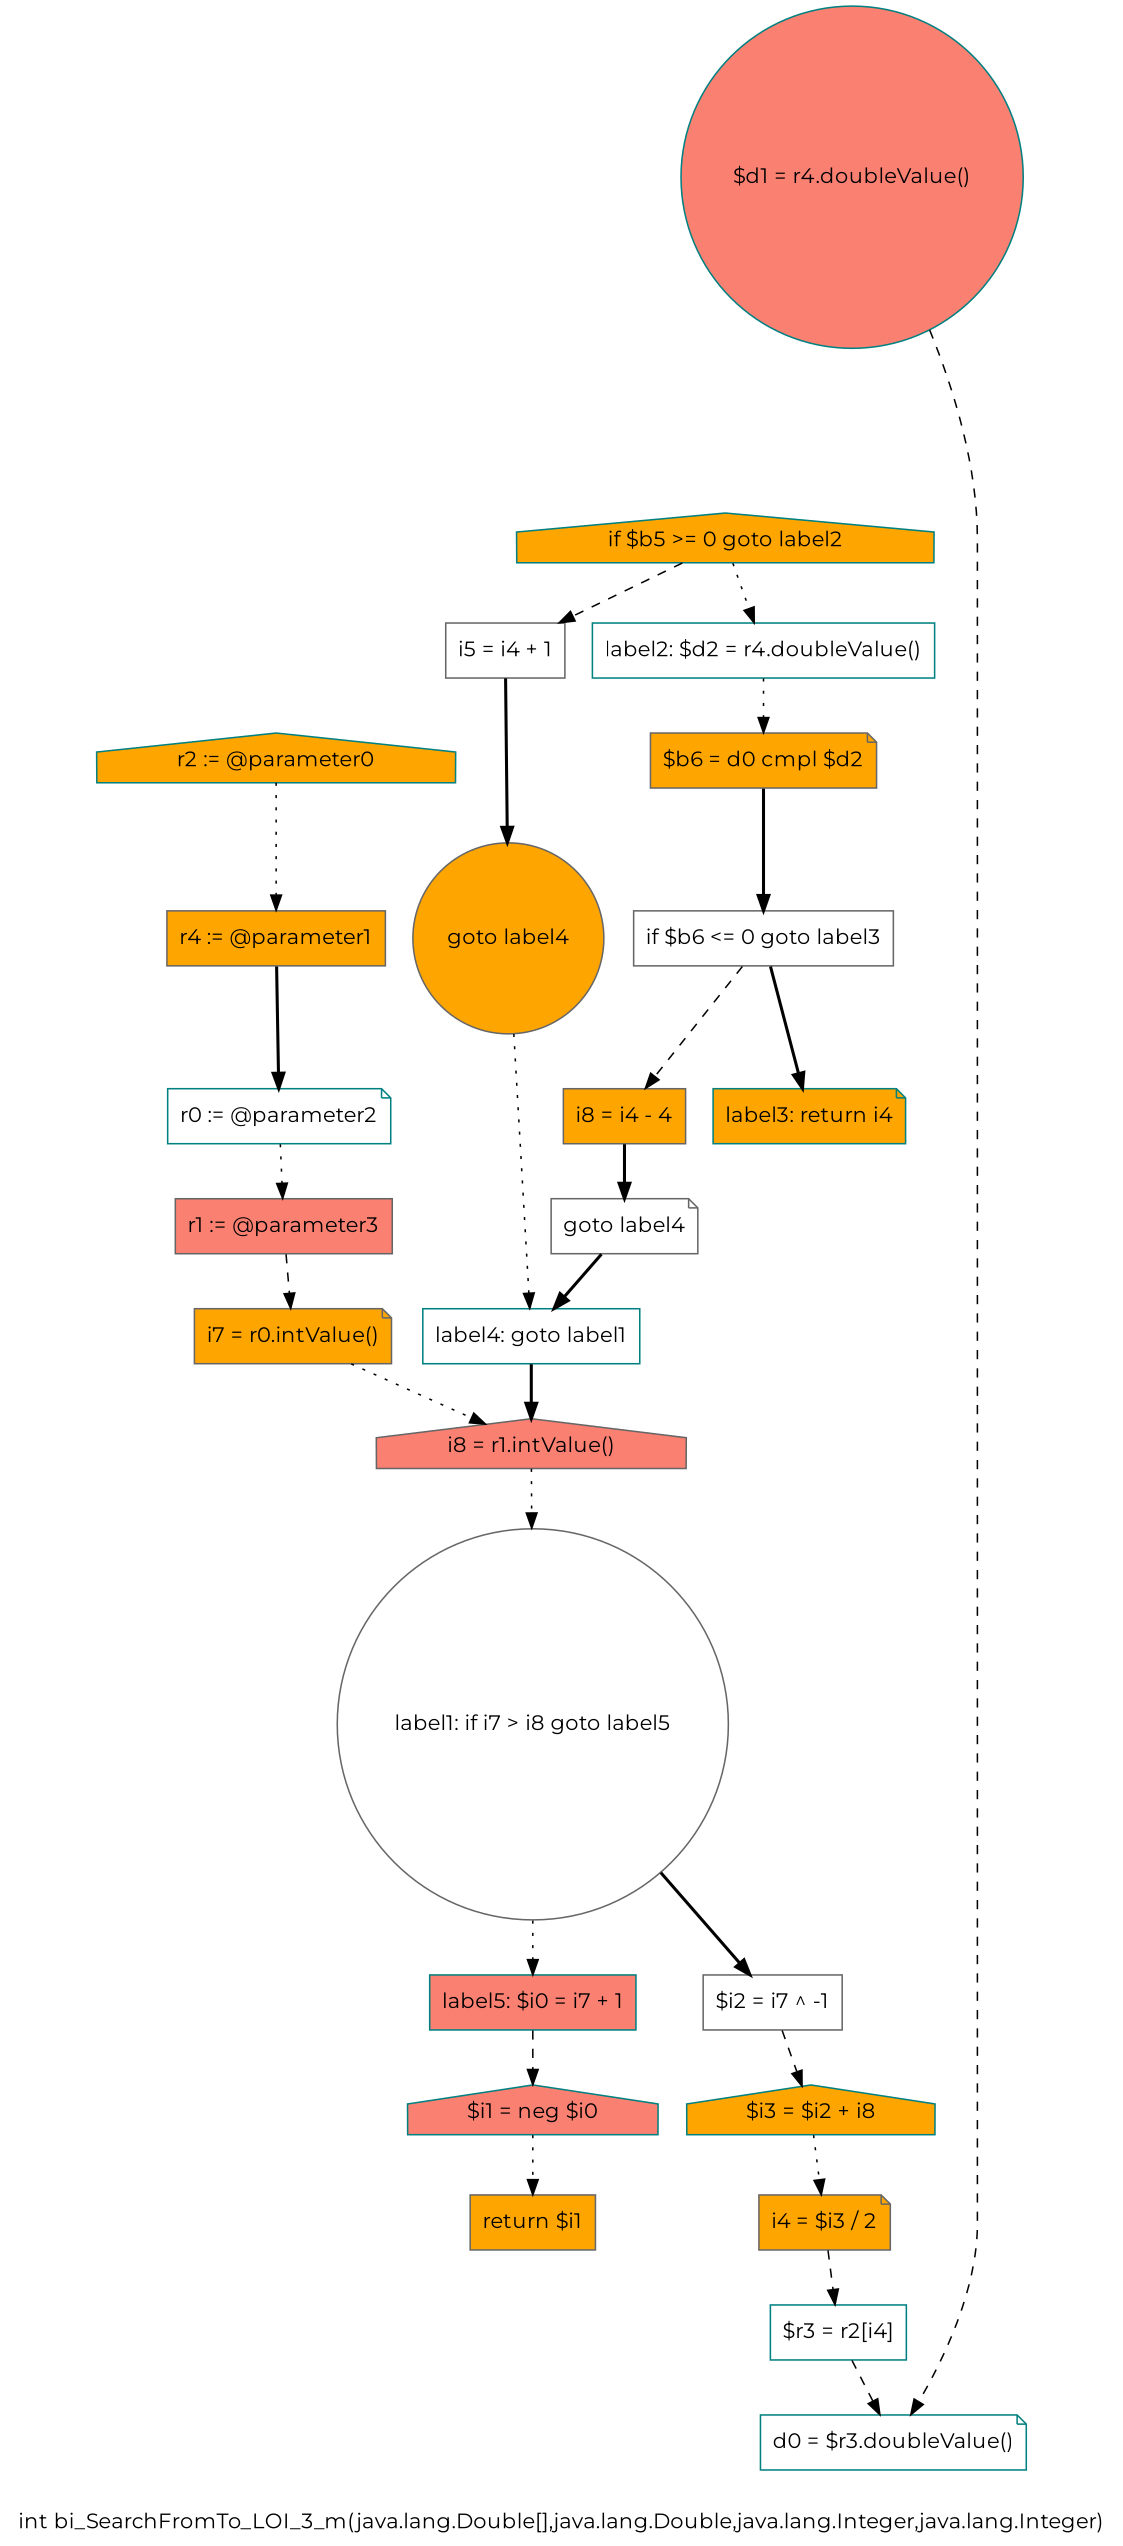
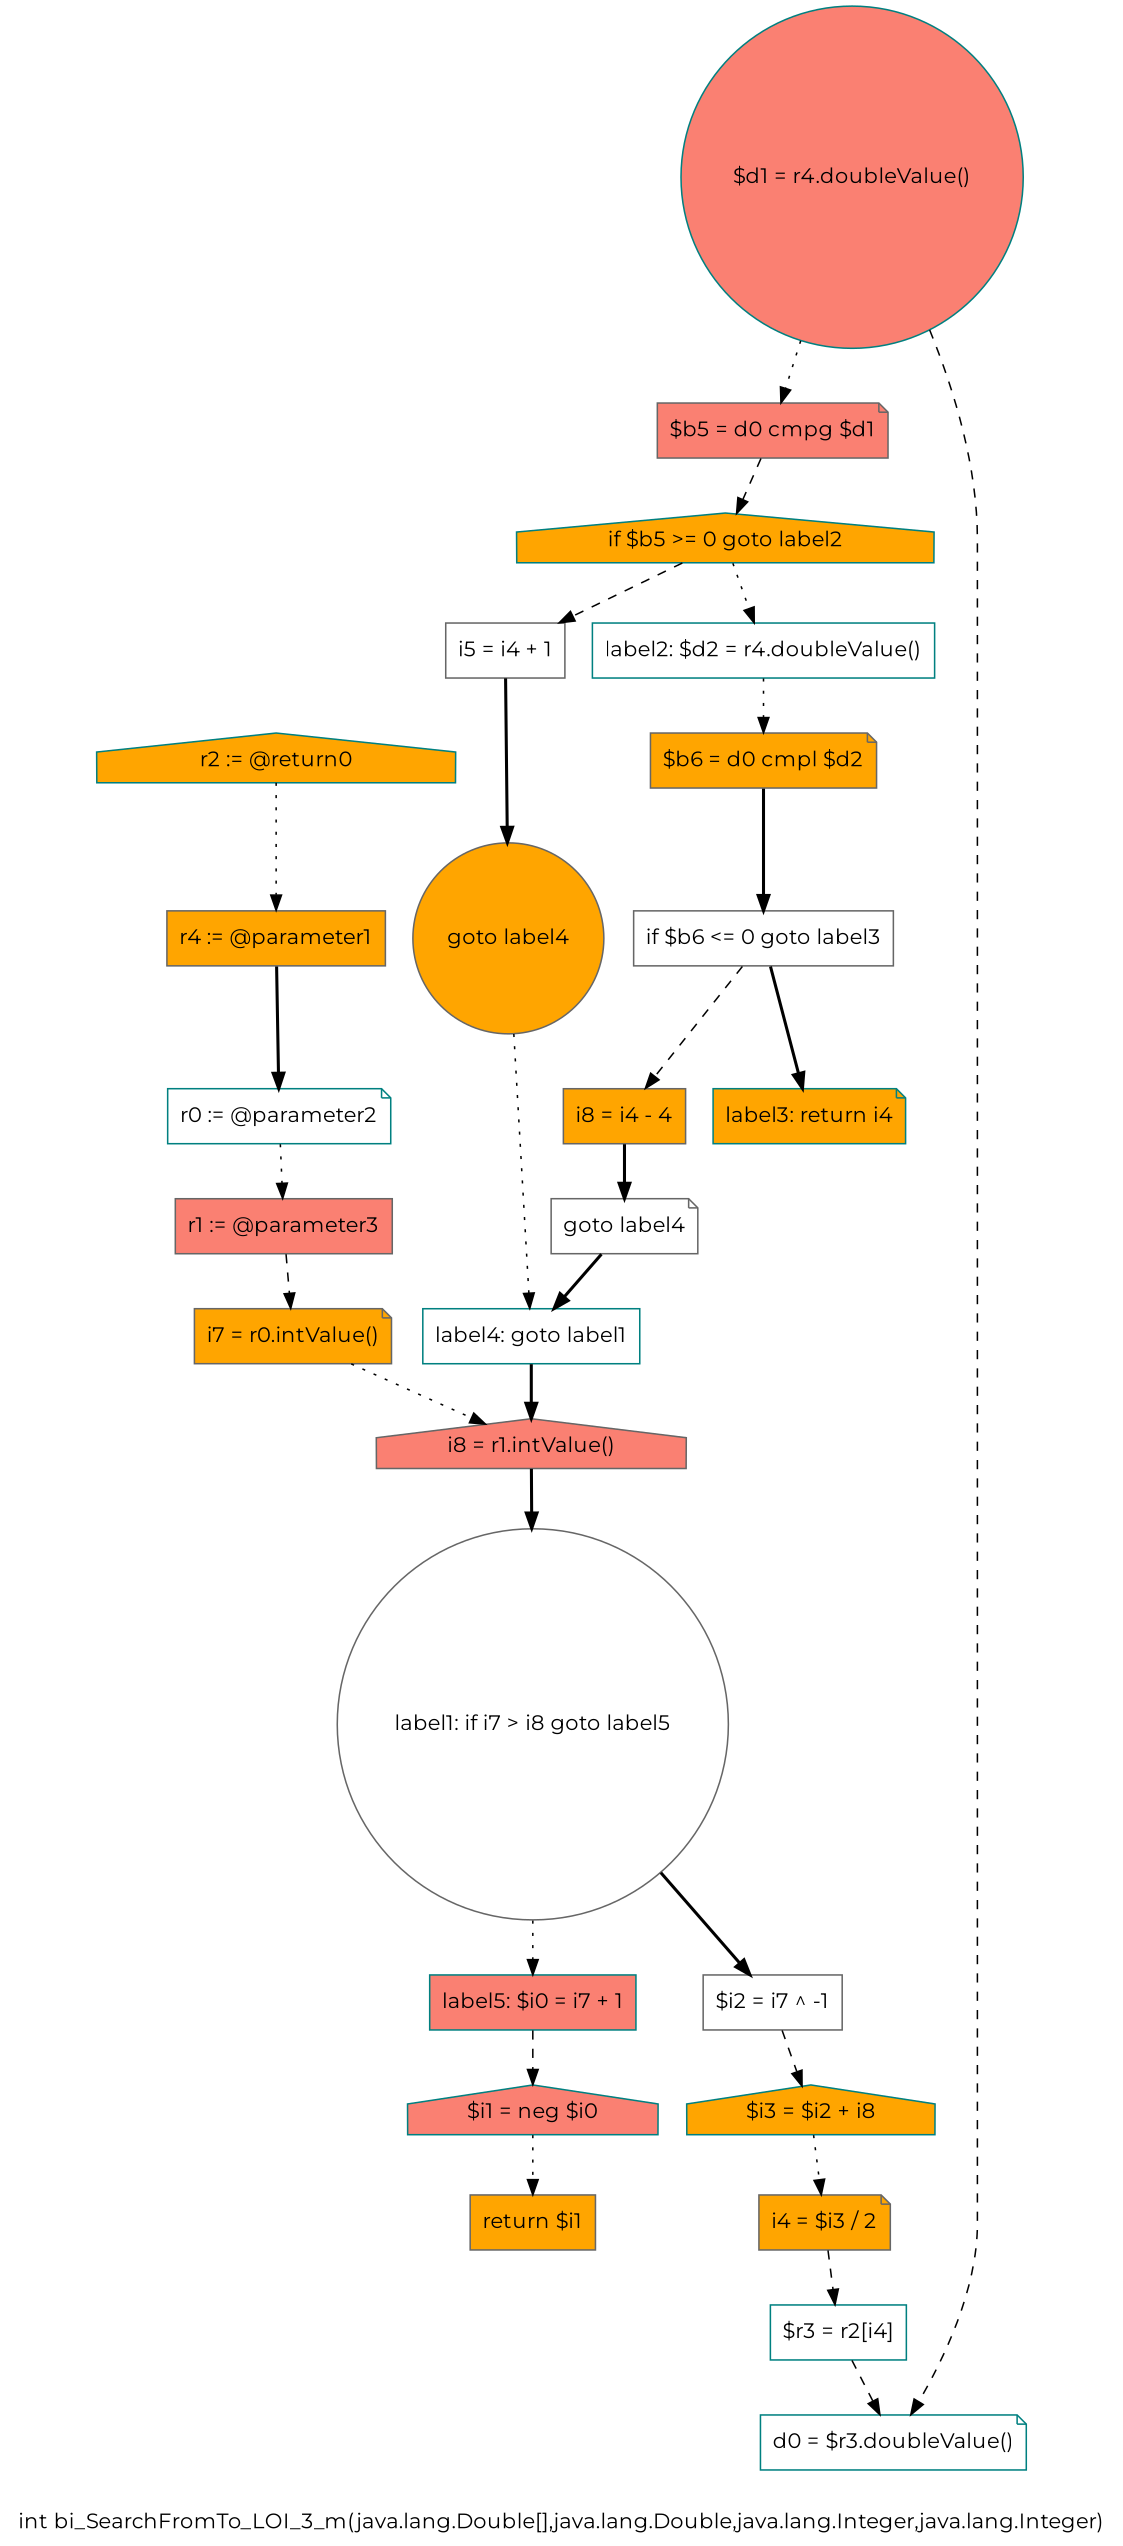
node "$b5 = d0 cmpg $d1": added
node "r2 := @parameter0": label "r2 := @parameter0" -> "r2 := @return0"
edge "i8 = r1.intValue()" -> "label1: if i7 > i8 goto label5": style dotted -> bold
